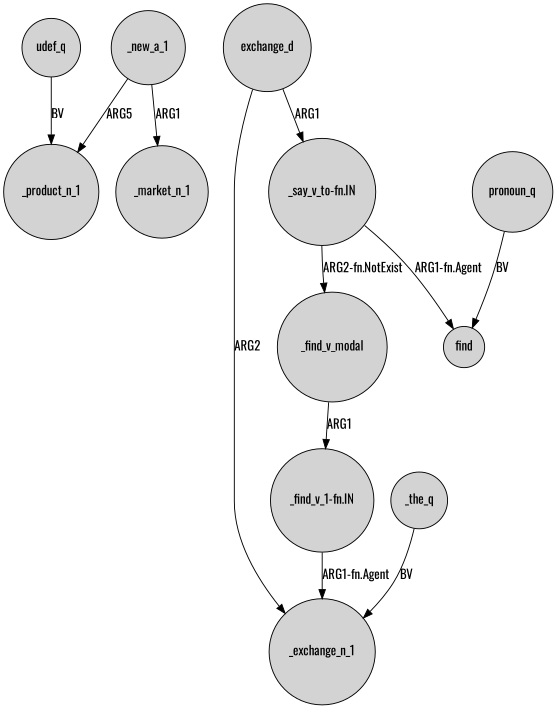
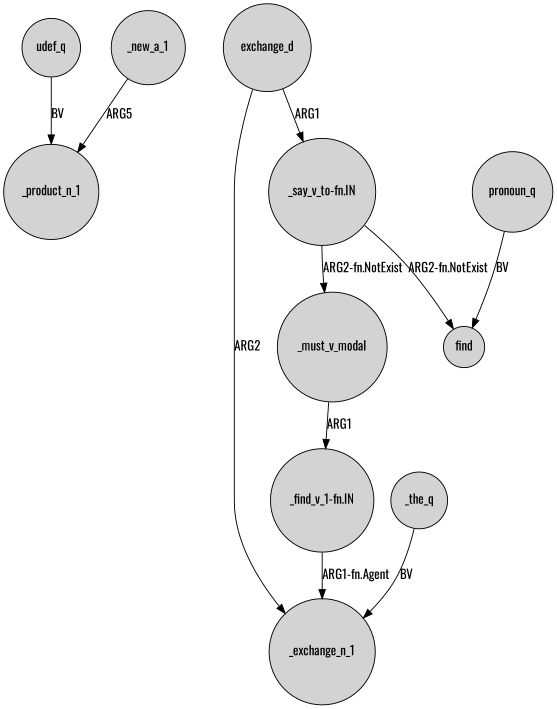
node "_market_n_1": removed
edge "_say_v_to-fn.IN" -> "find": label "ARG1-fn.Agent" -> "ARG2-fn.NotExist"
node "_find_v_modal": label "_find_v_modal" -> "_must_v_modal"
